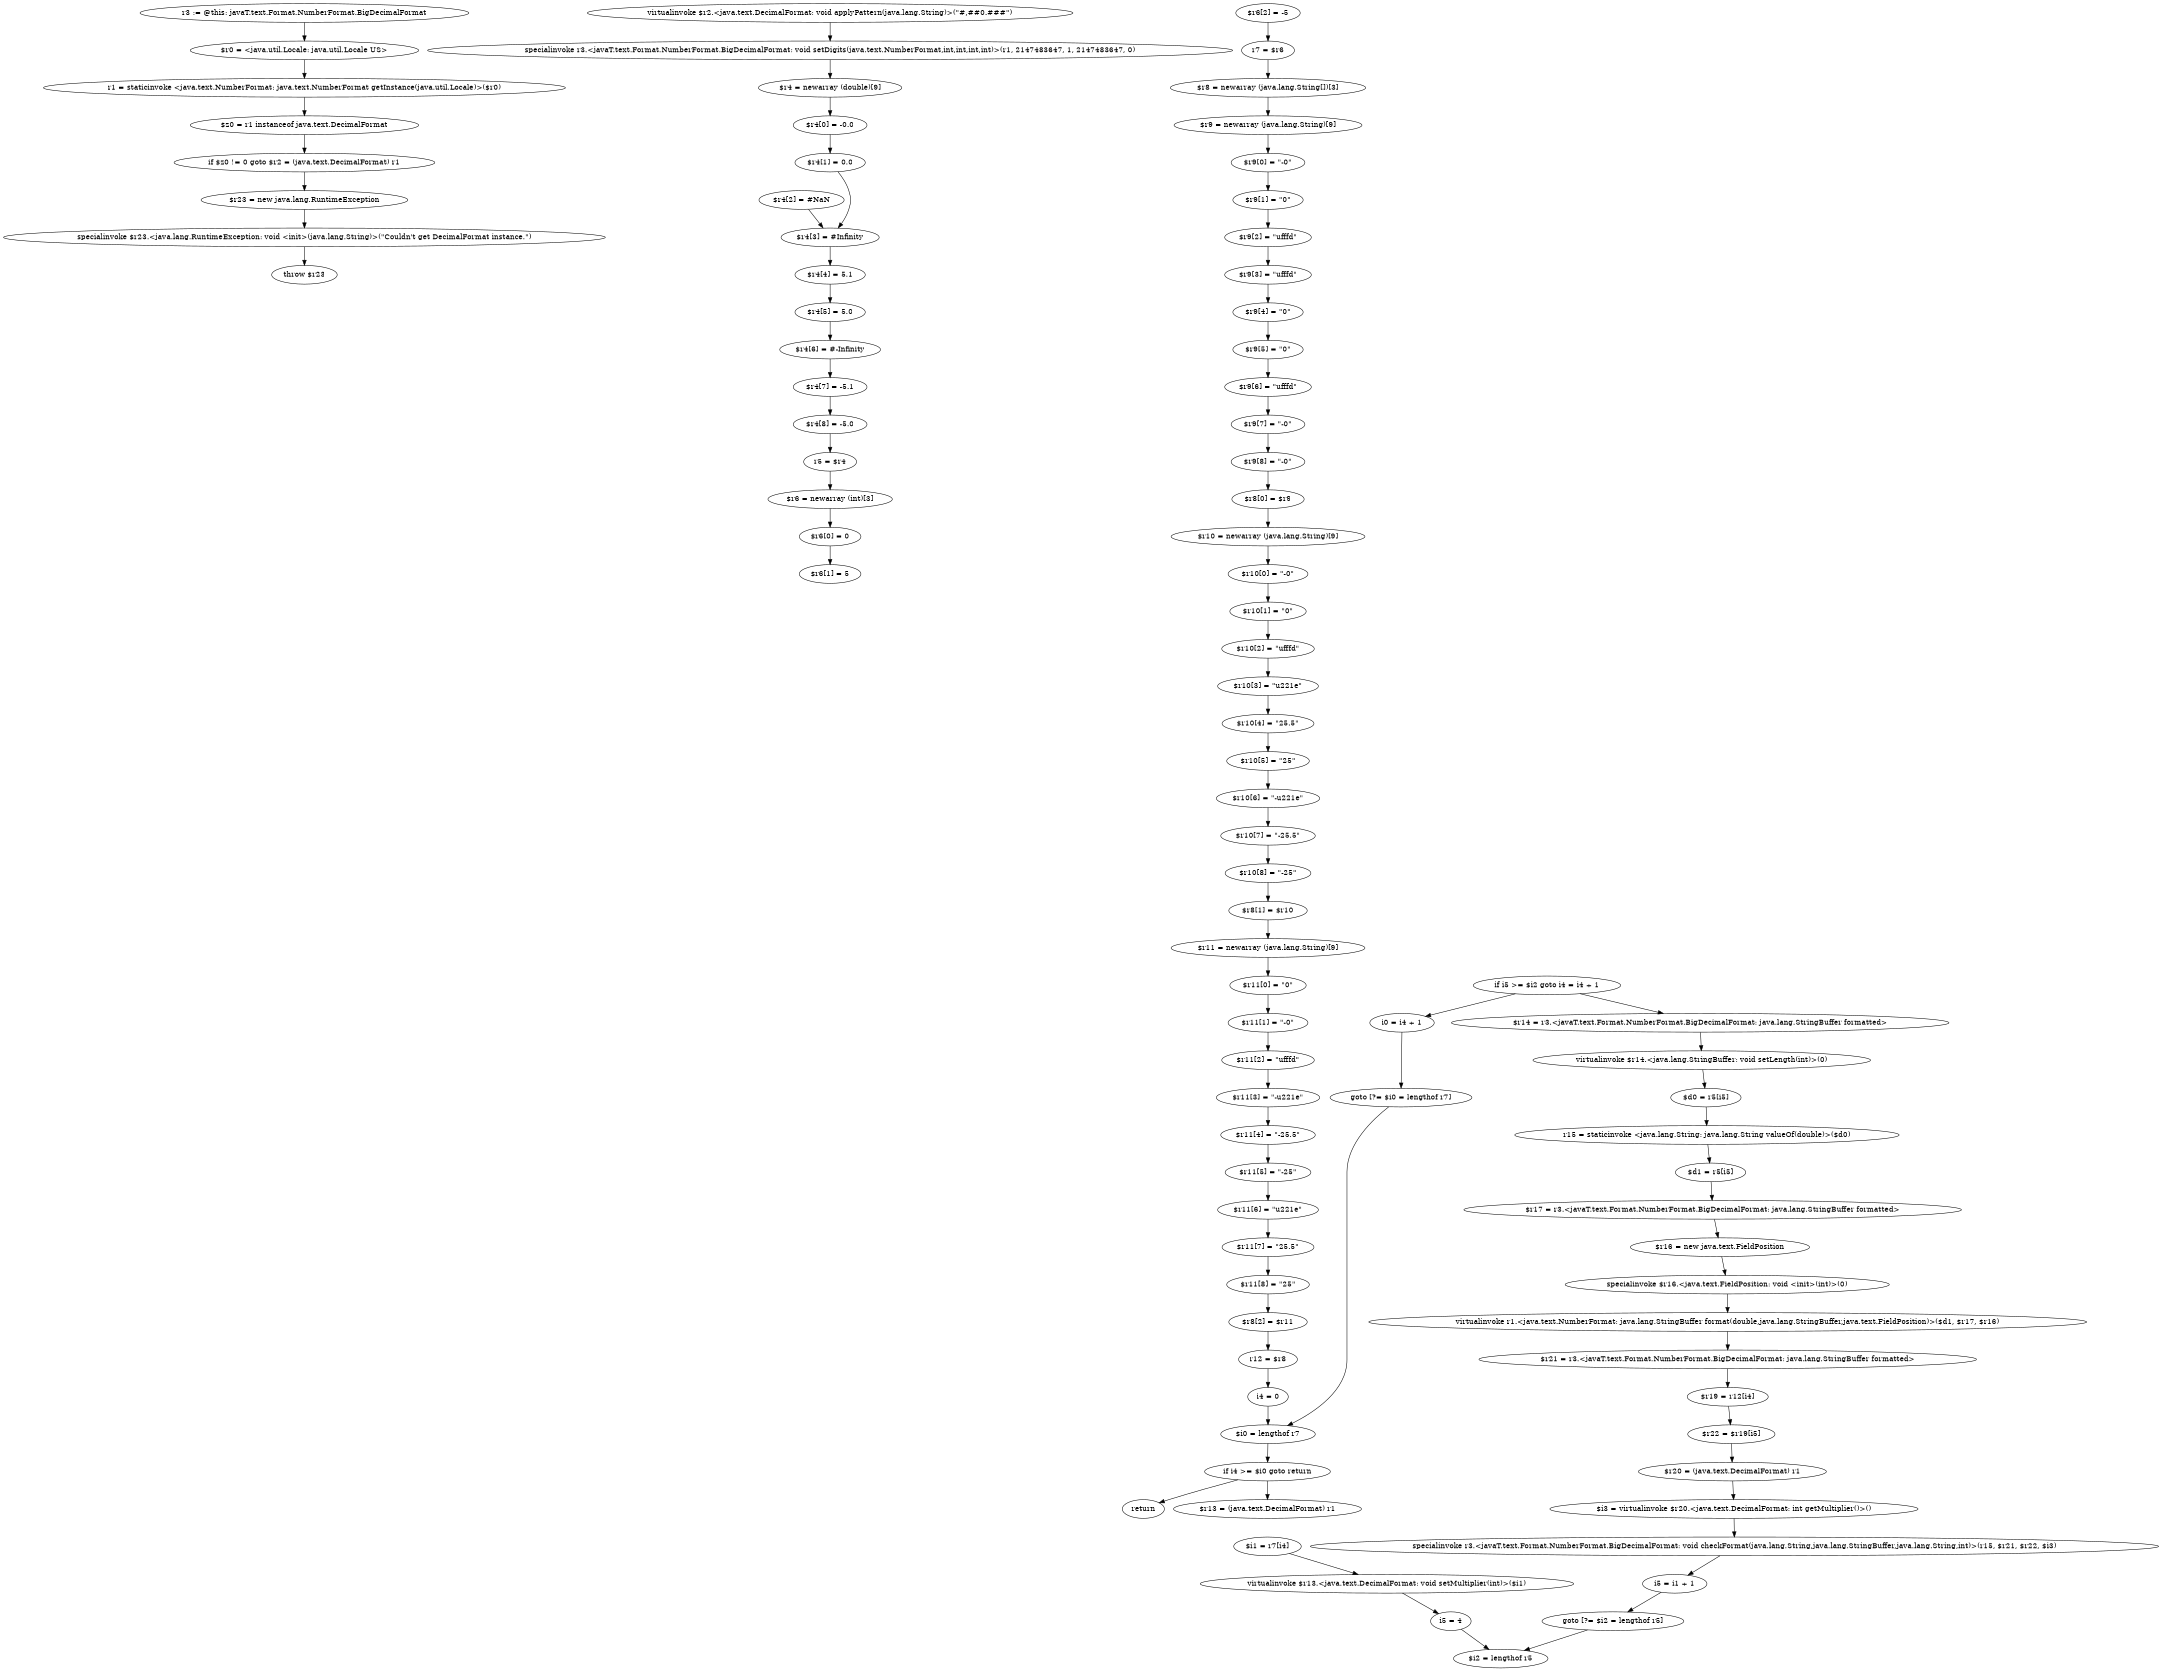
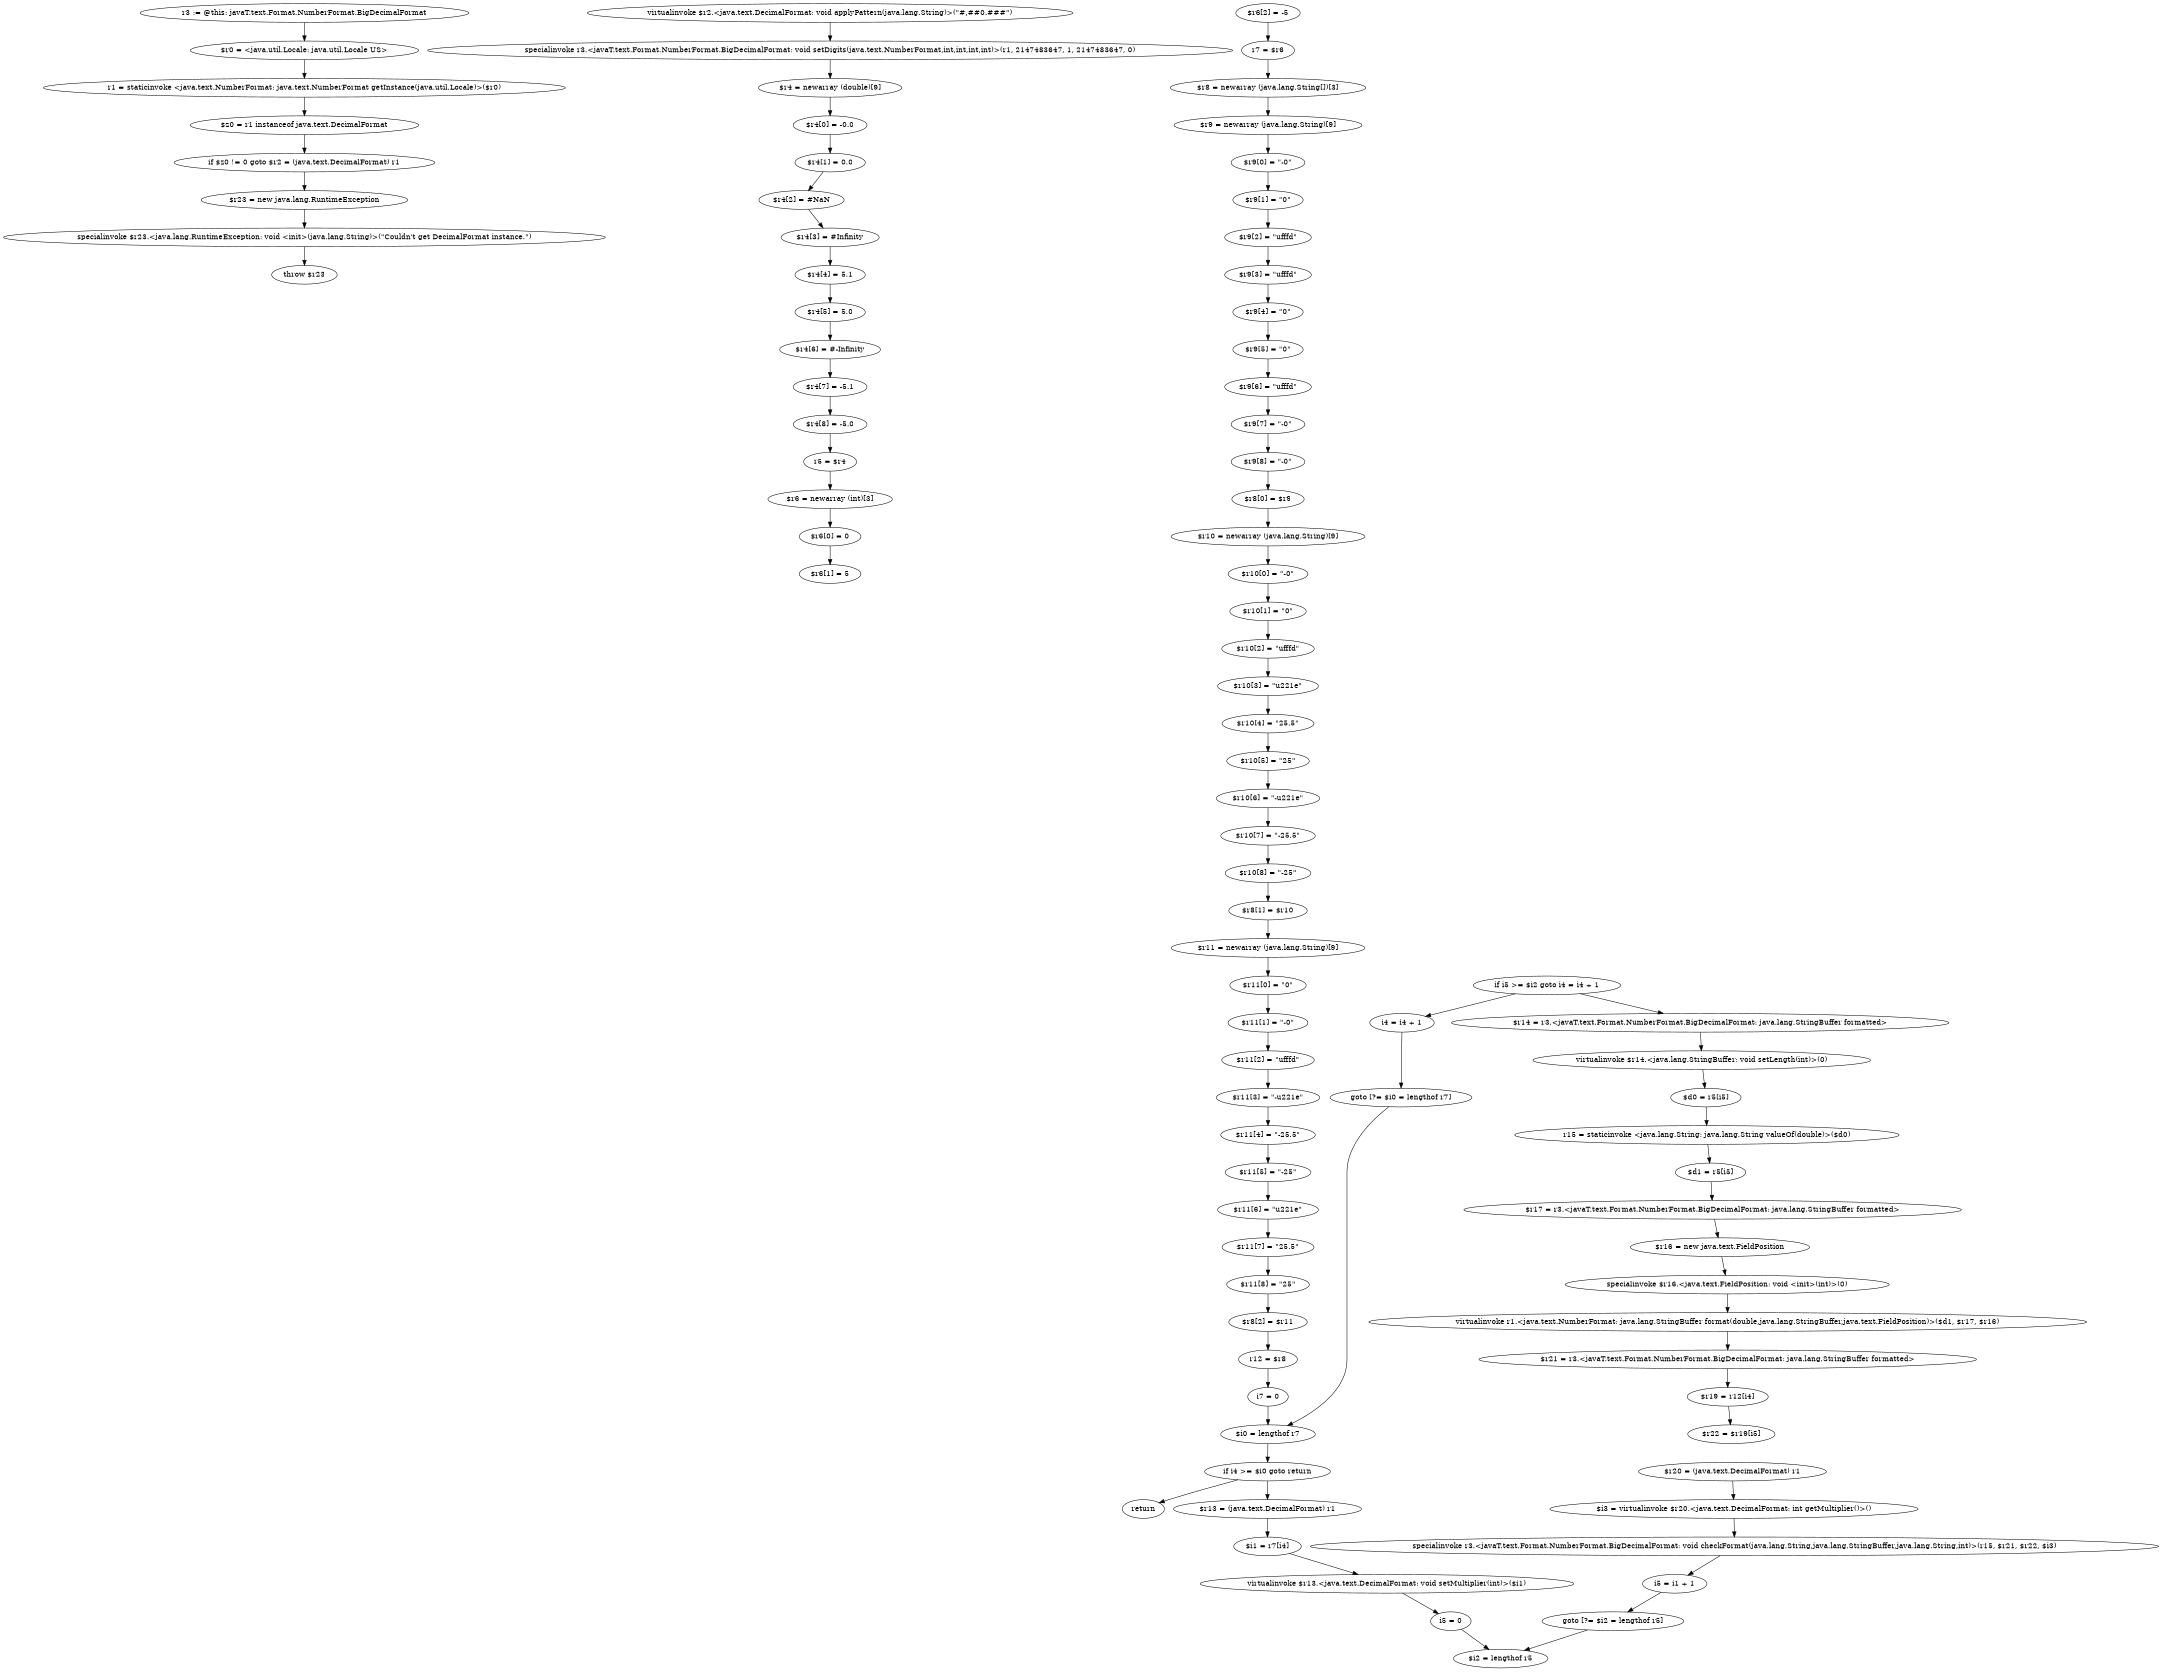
edge "$r4[1] = 0.0" -> "$r4[3] = #Infinity": now "$r4[1] = 0.0" -> "$r4[2] = #NaN"
node "i0 = i4 + 1": label "i0 = i4 + 1" -> "i4 = i4 + 1"
node "i4 = 0": label "i4 = 0" -> "i7 = 0"
edge "$r22 = $r19[i5]" -> "$r20 = (java.text.DecimalFormat) r1": removed
edge "$r13 = (java.text.DecimalFormat) r1" -> "$i1 = r7[i4]": added
node "i5 = 4": label "i5 = 4" -> "i5 = 0"
